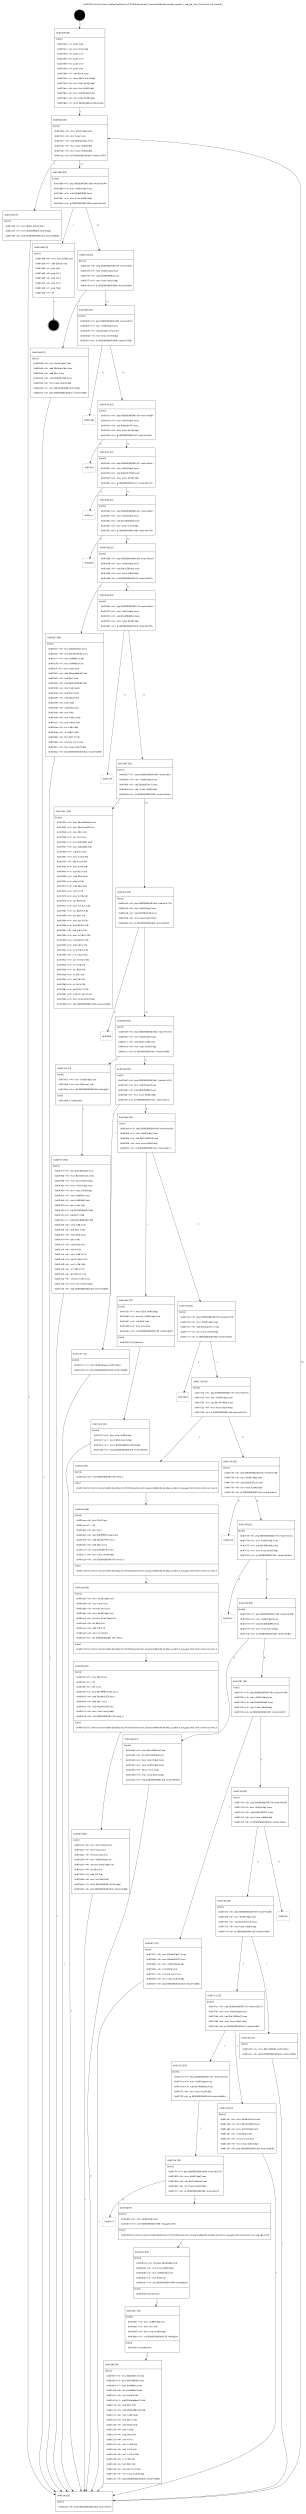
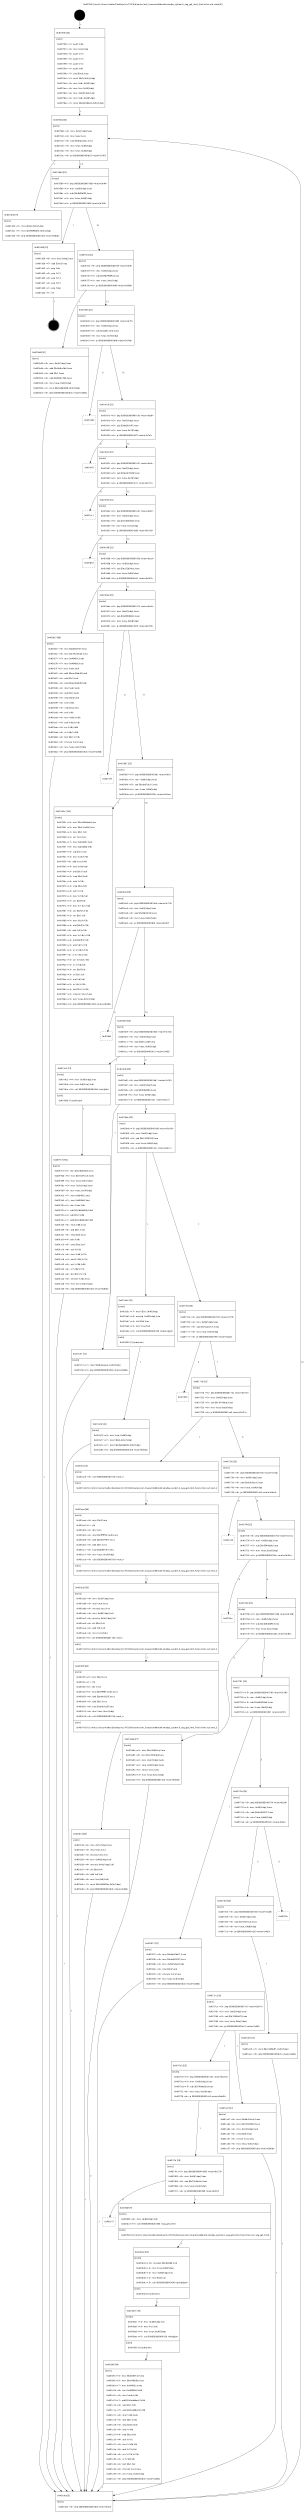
edge "0x401d25 [19]" -> "0x401dcb [5]": removed, label "1"
edge "0x4017b3 [25]" -> "0x4017cc [25]": removed, label "2"
